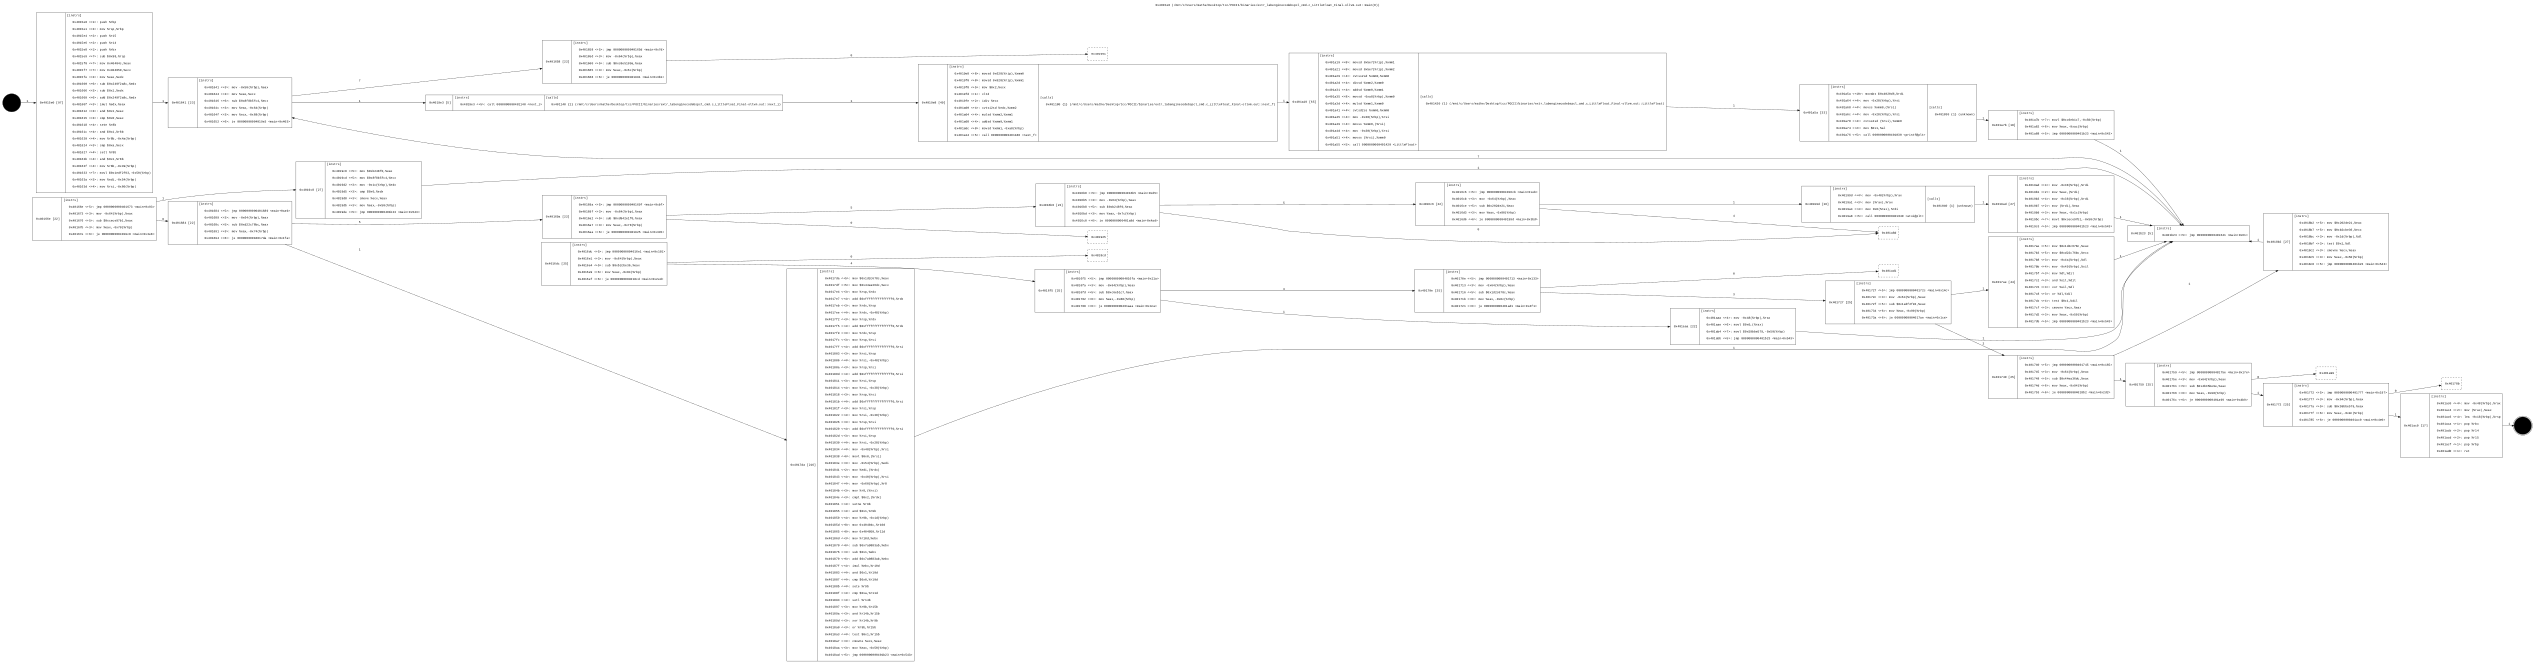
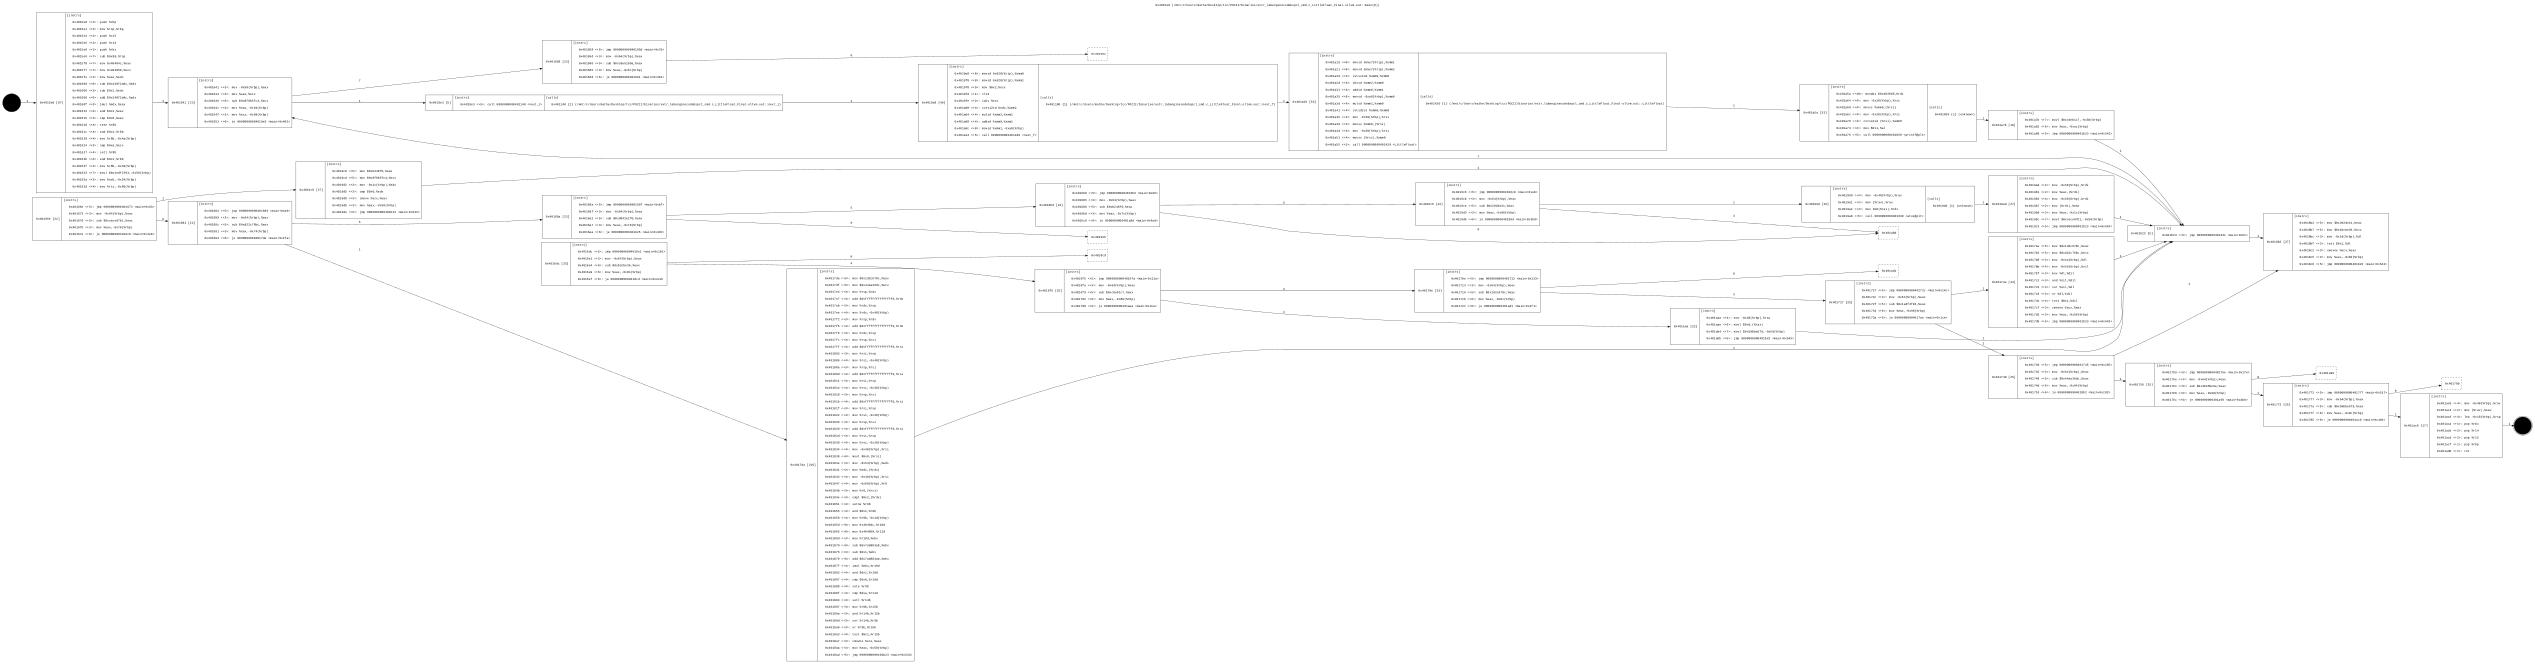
edge "0x4018b2 [27]" -> "0x401b23 [5]": reversed
